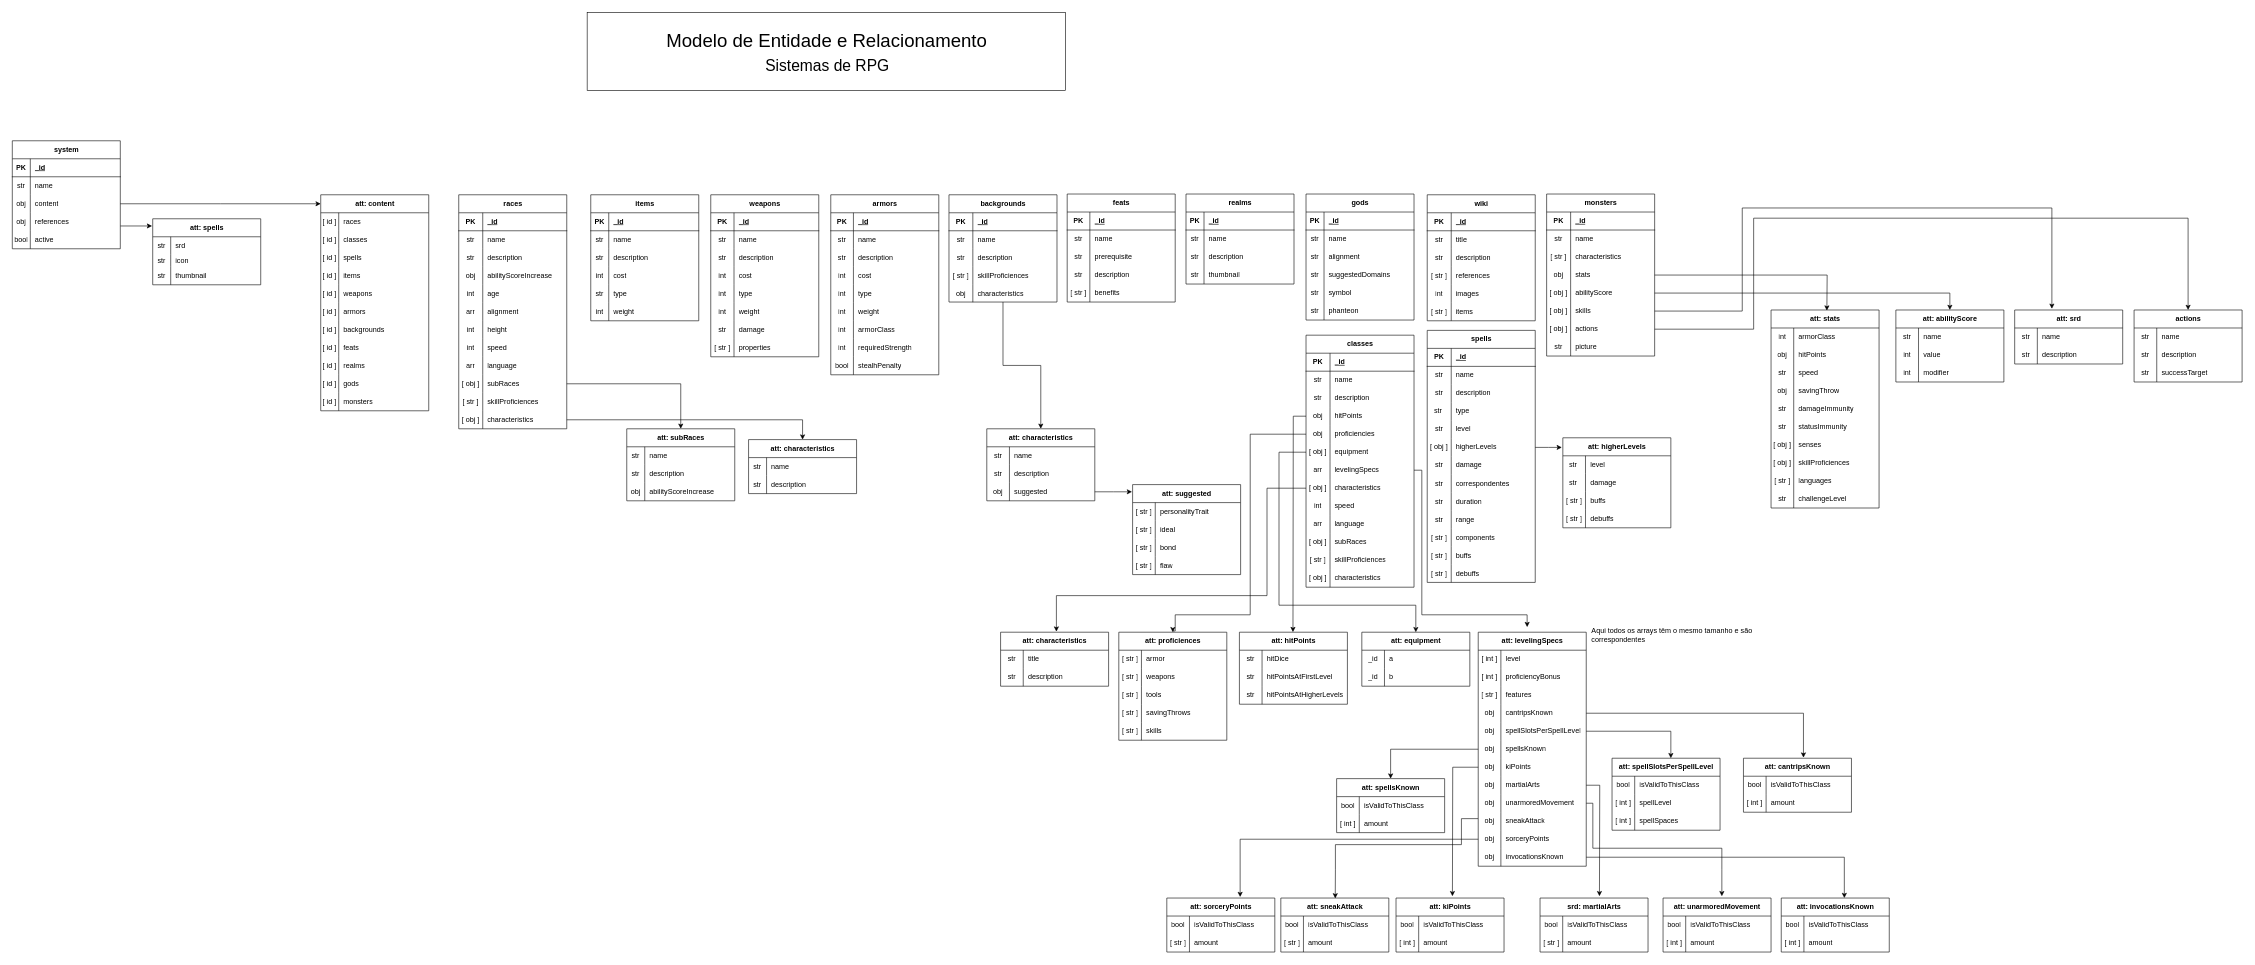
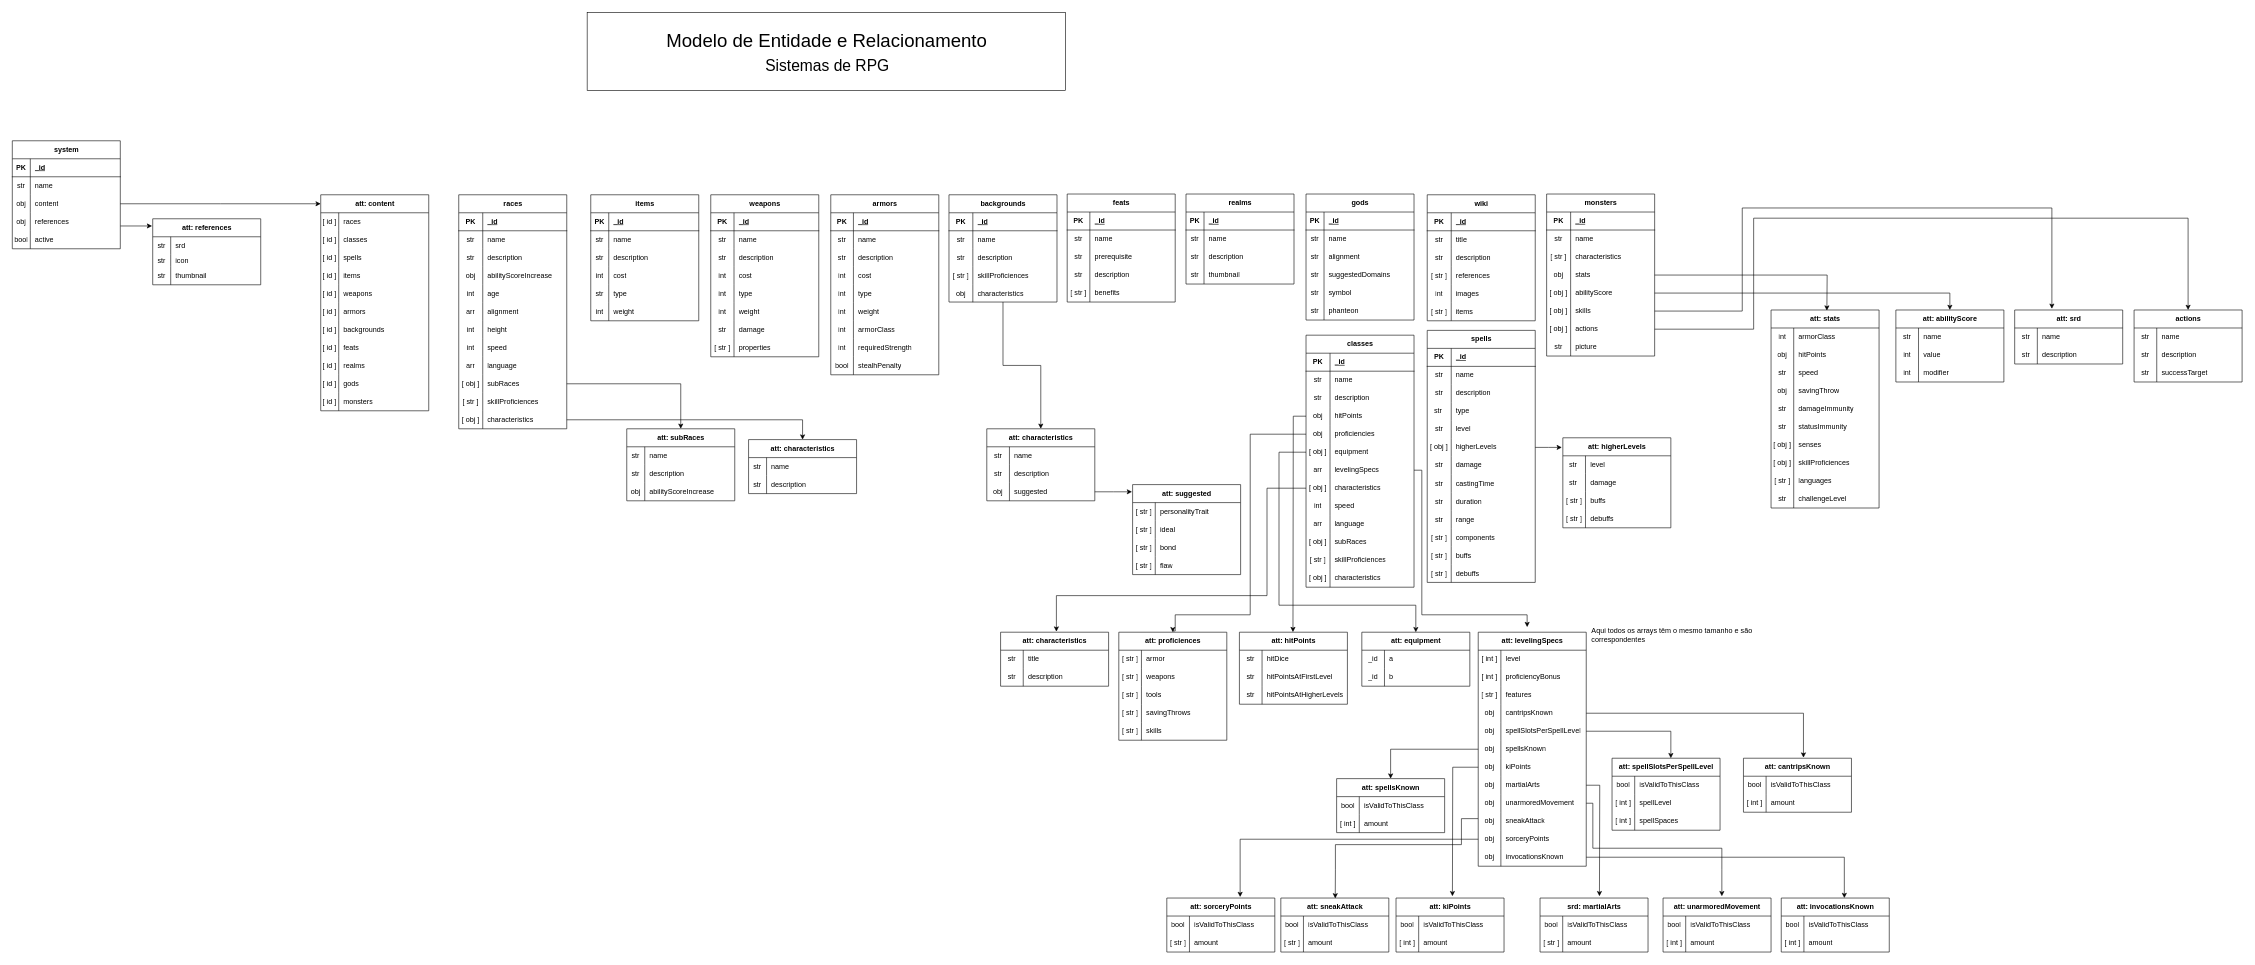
node "att: spells": label "att: spells" -> "att: references"
node "correspondentes": label "correspondentes" -> "castingTime"
